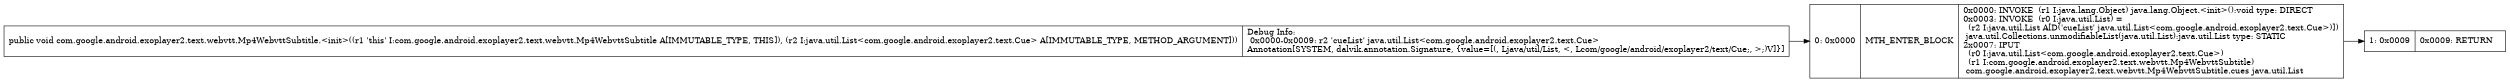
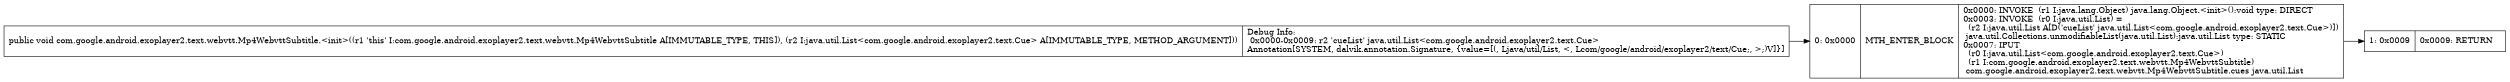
node "0: 0x0000": text "2x0007: IPUT" -> "0x0007: IPUT"
